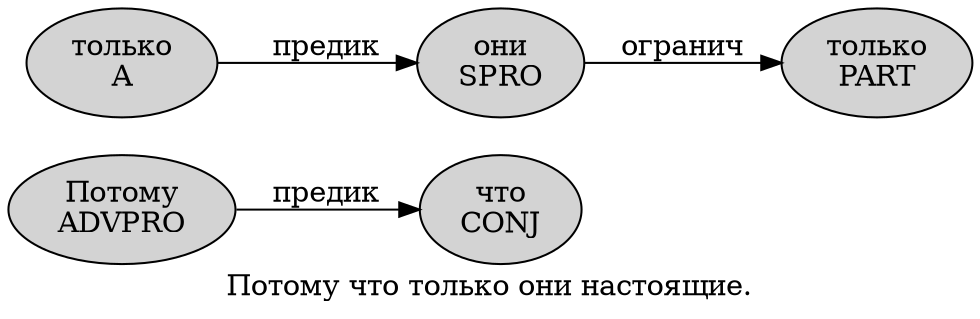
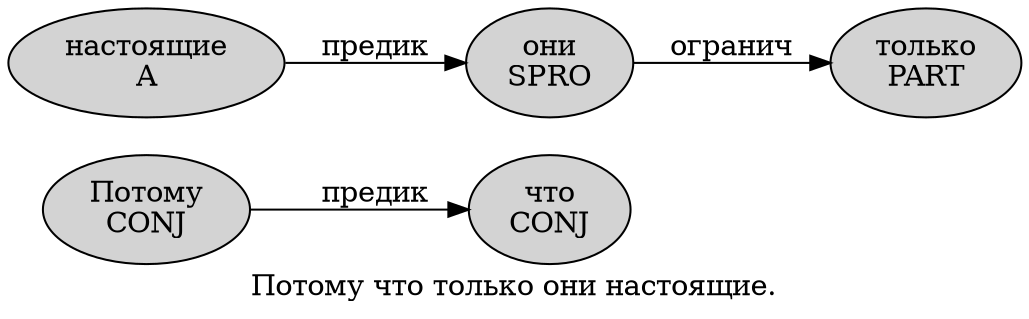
node "только A": label "только A" -> "настоящие A"
node "Потому ADVPRO": label "Потому ADVPRO" -> "Потому CONJ"
